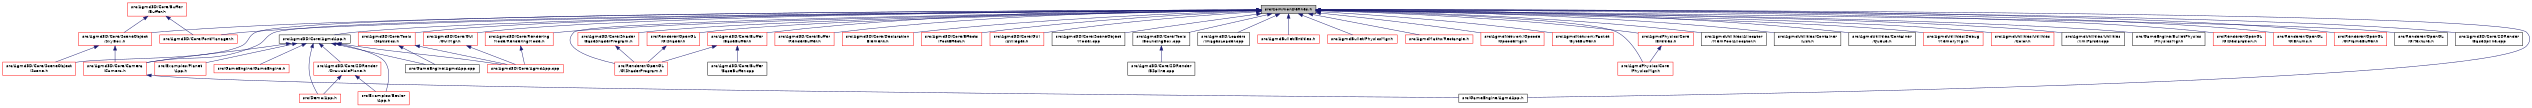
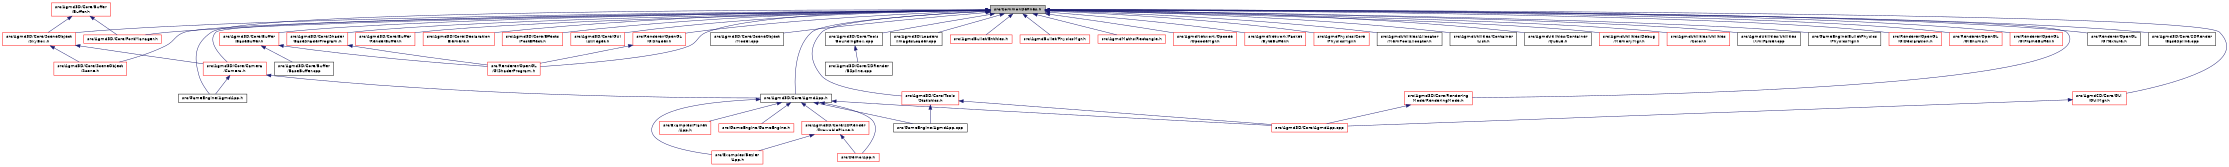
node "src/Agmd3D/Core/GUI /GUIMgr.h": label "src/Agmd3D/Core/GUI /GUIMgr.h" -> "src/Agmd6D/Core/GUI /GUIMgr.h"
node "src/AgmdPhysics/Core /Entities.h": removed
edge "src/Agmd3D/Core/Camera /Camera.h" -> "src/Agmd3D/Core/AgmdApp.h": reversed
